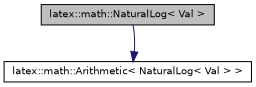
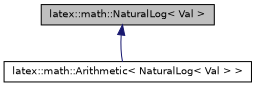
edge "latex::math::NaturalLog< Val >" -> "latex::math::Arithmetic< NaturalLog< Val > >": reversed
